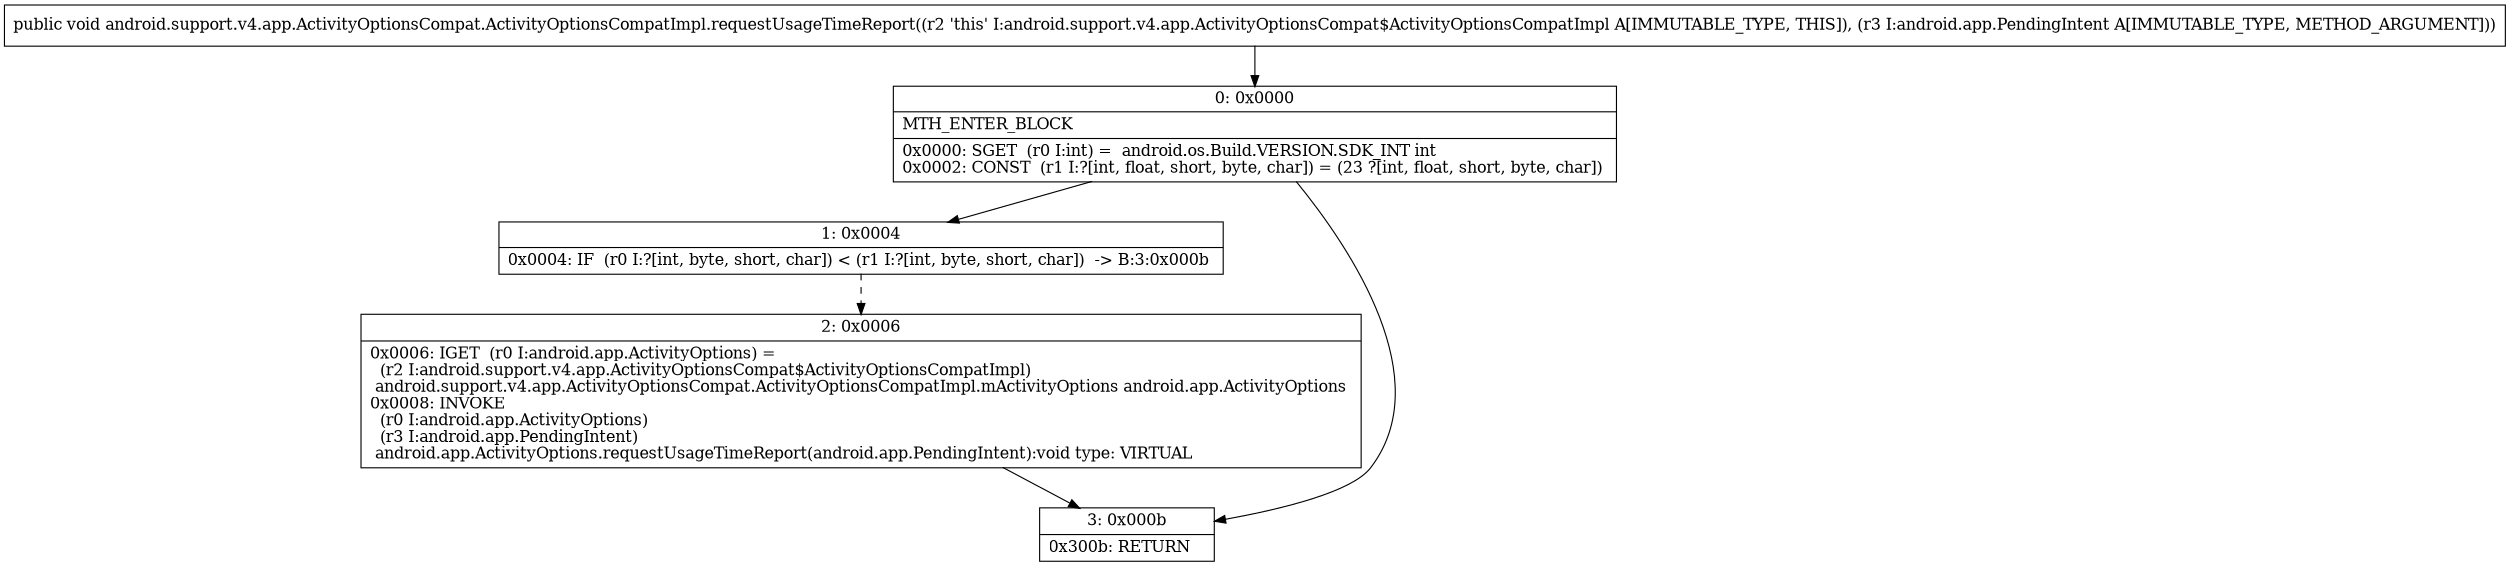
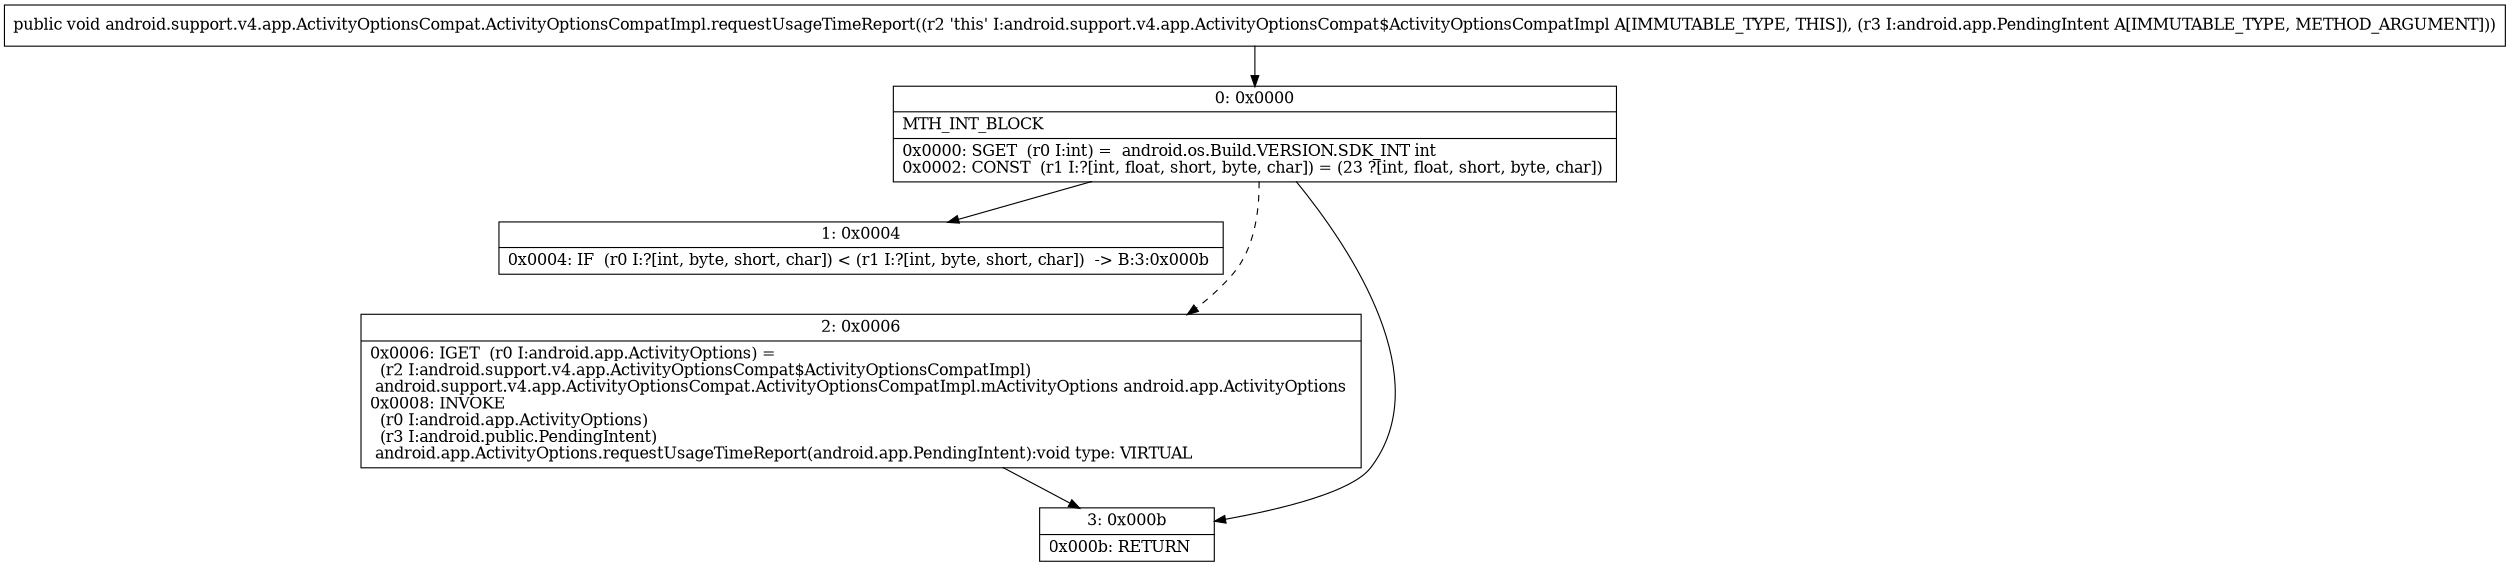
node "0: 0x0000": text "MTH_ENTER_BLOCK" -> "MTH_INT_BLOCK"
edge "1: 0x0004" -> "2: 0x0006": now "0: 0x0000" -> "2: 0x0006"
node "2: 0x0006": text "(r3 I:android.app.PendingIntent)" -> "(r3 I:android.public.PendingIntent)"
node "3: 0x000b": text "0x300b: RETURN" -> "0x000b: RETURN"
